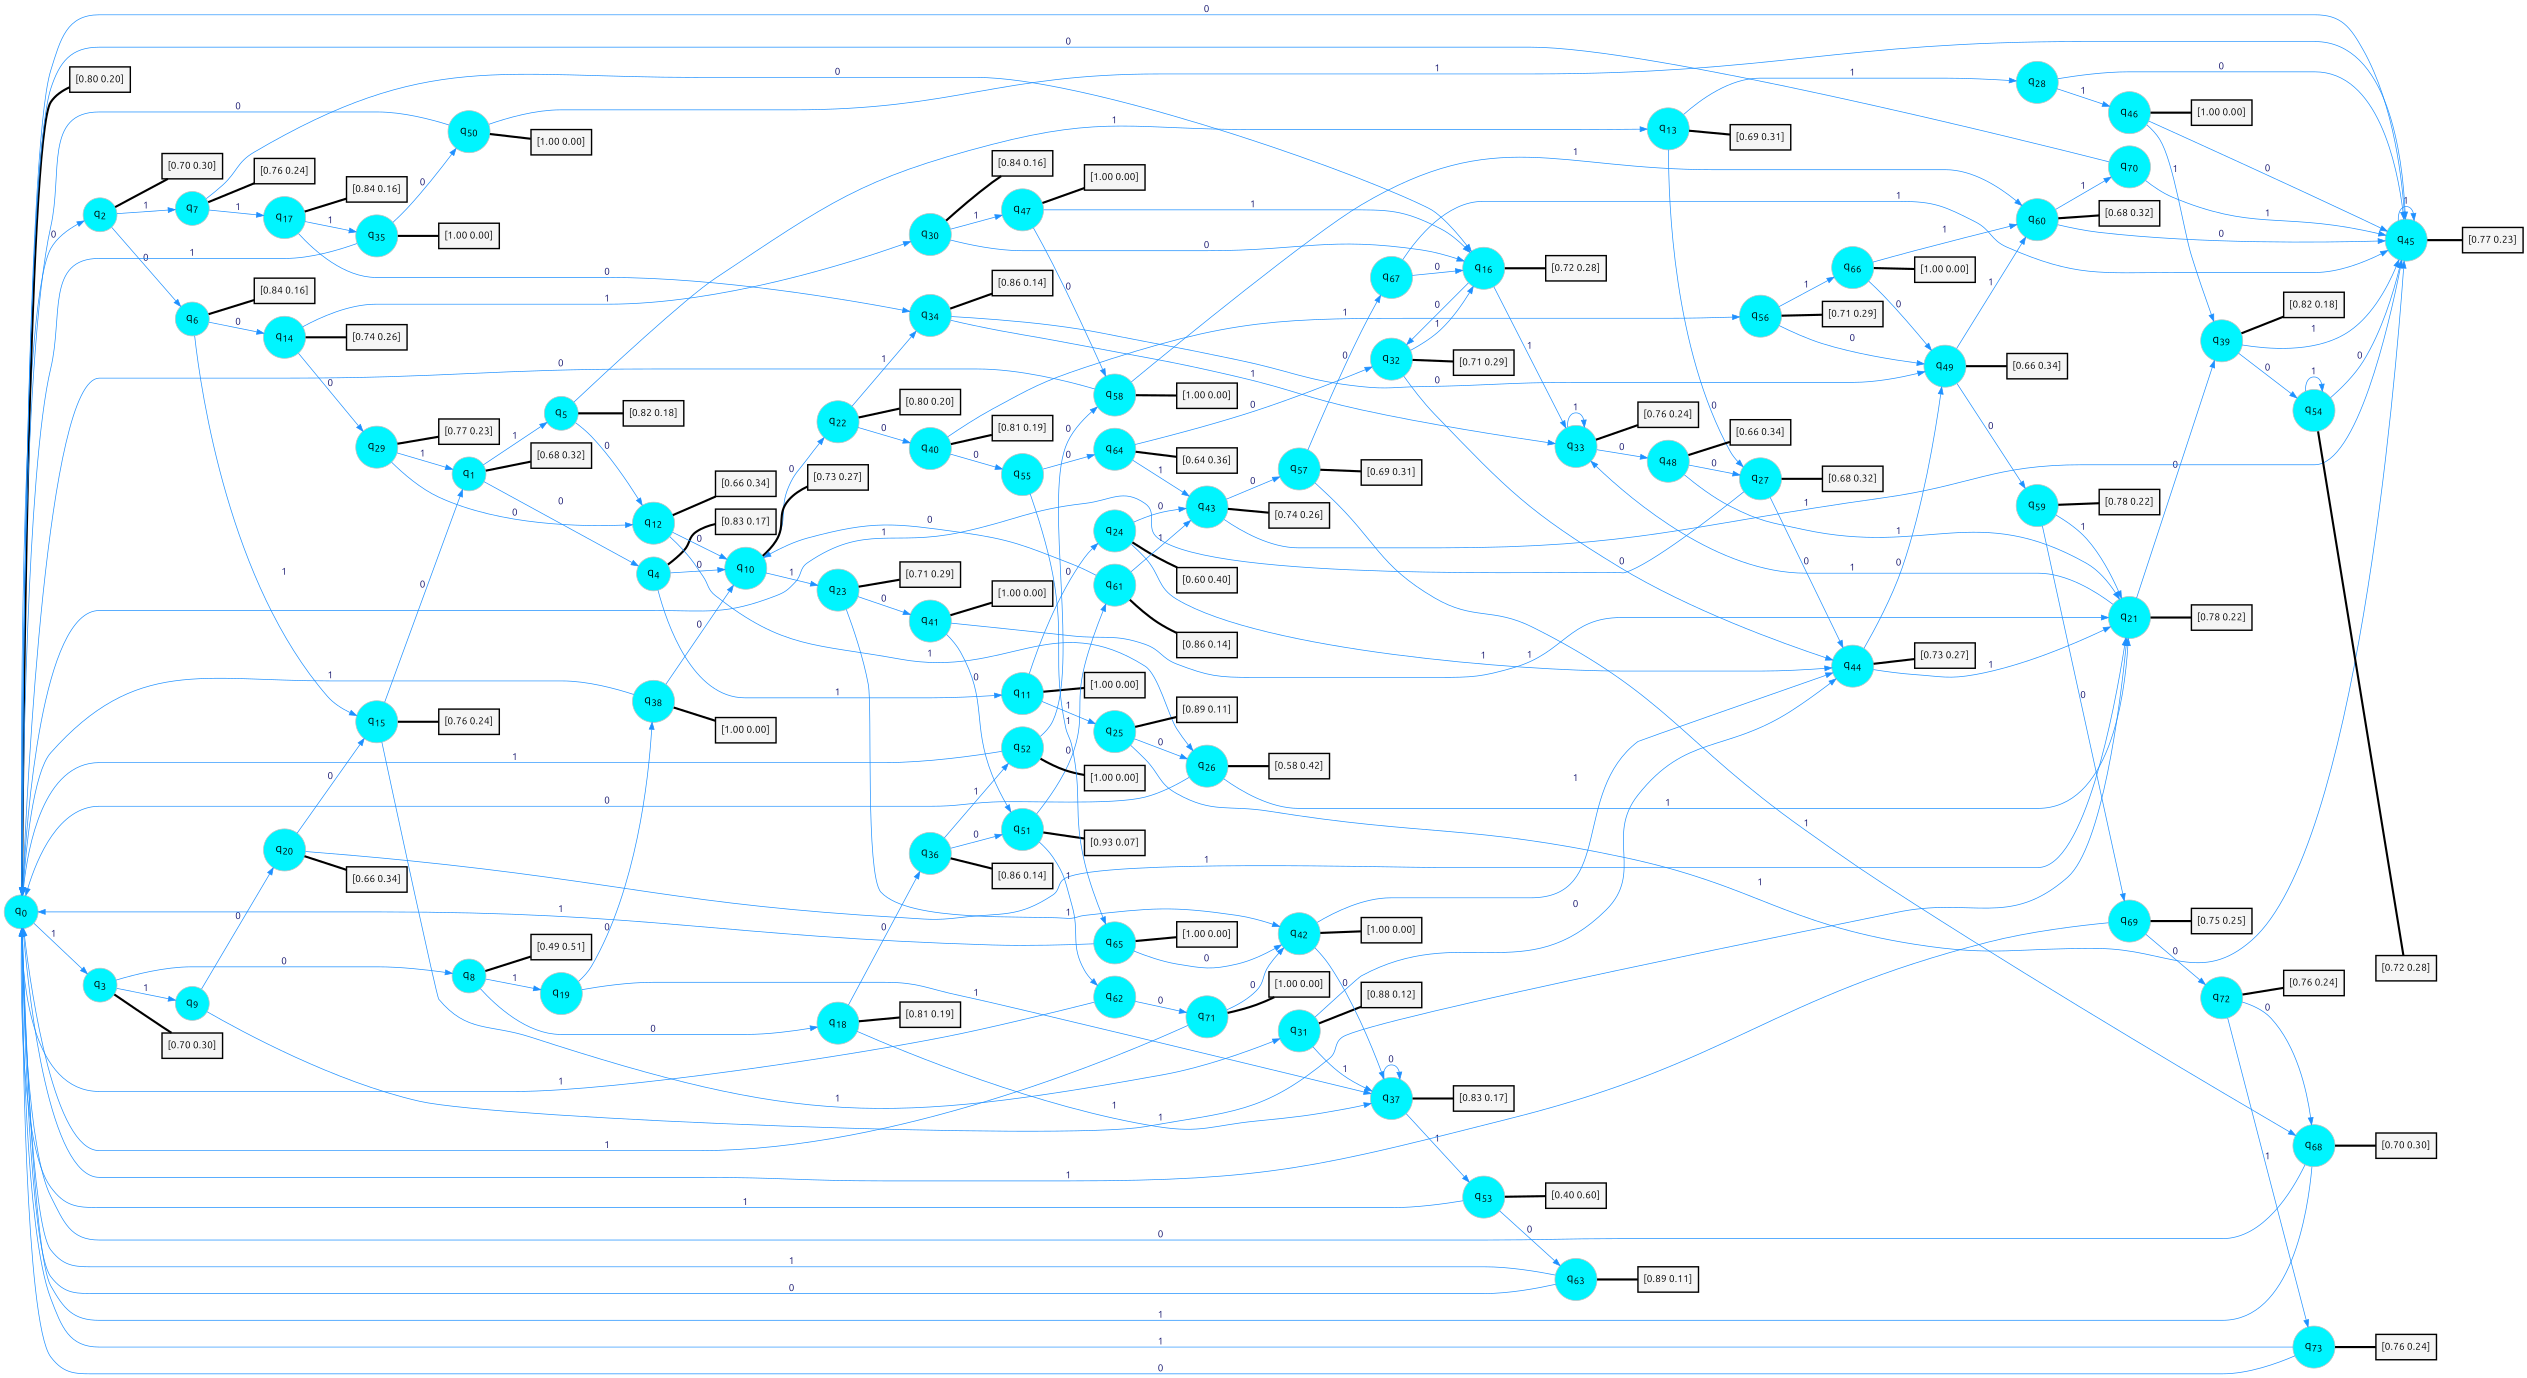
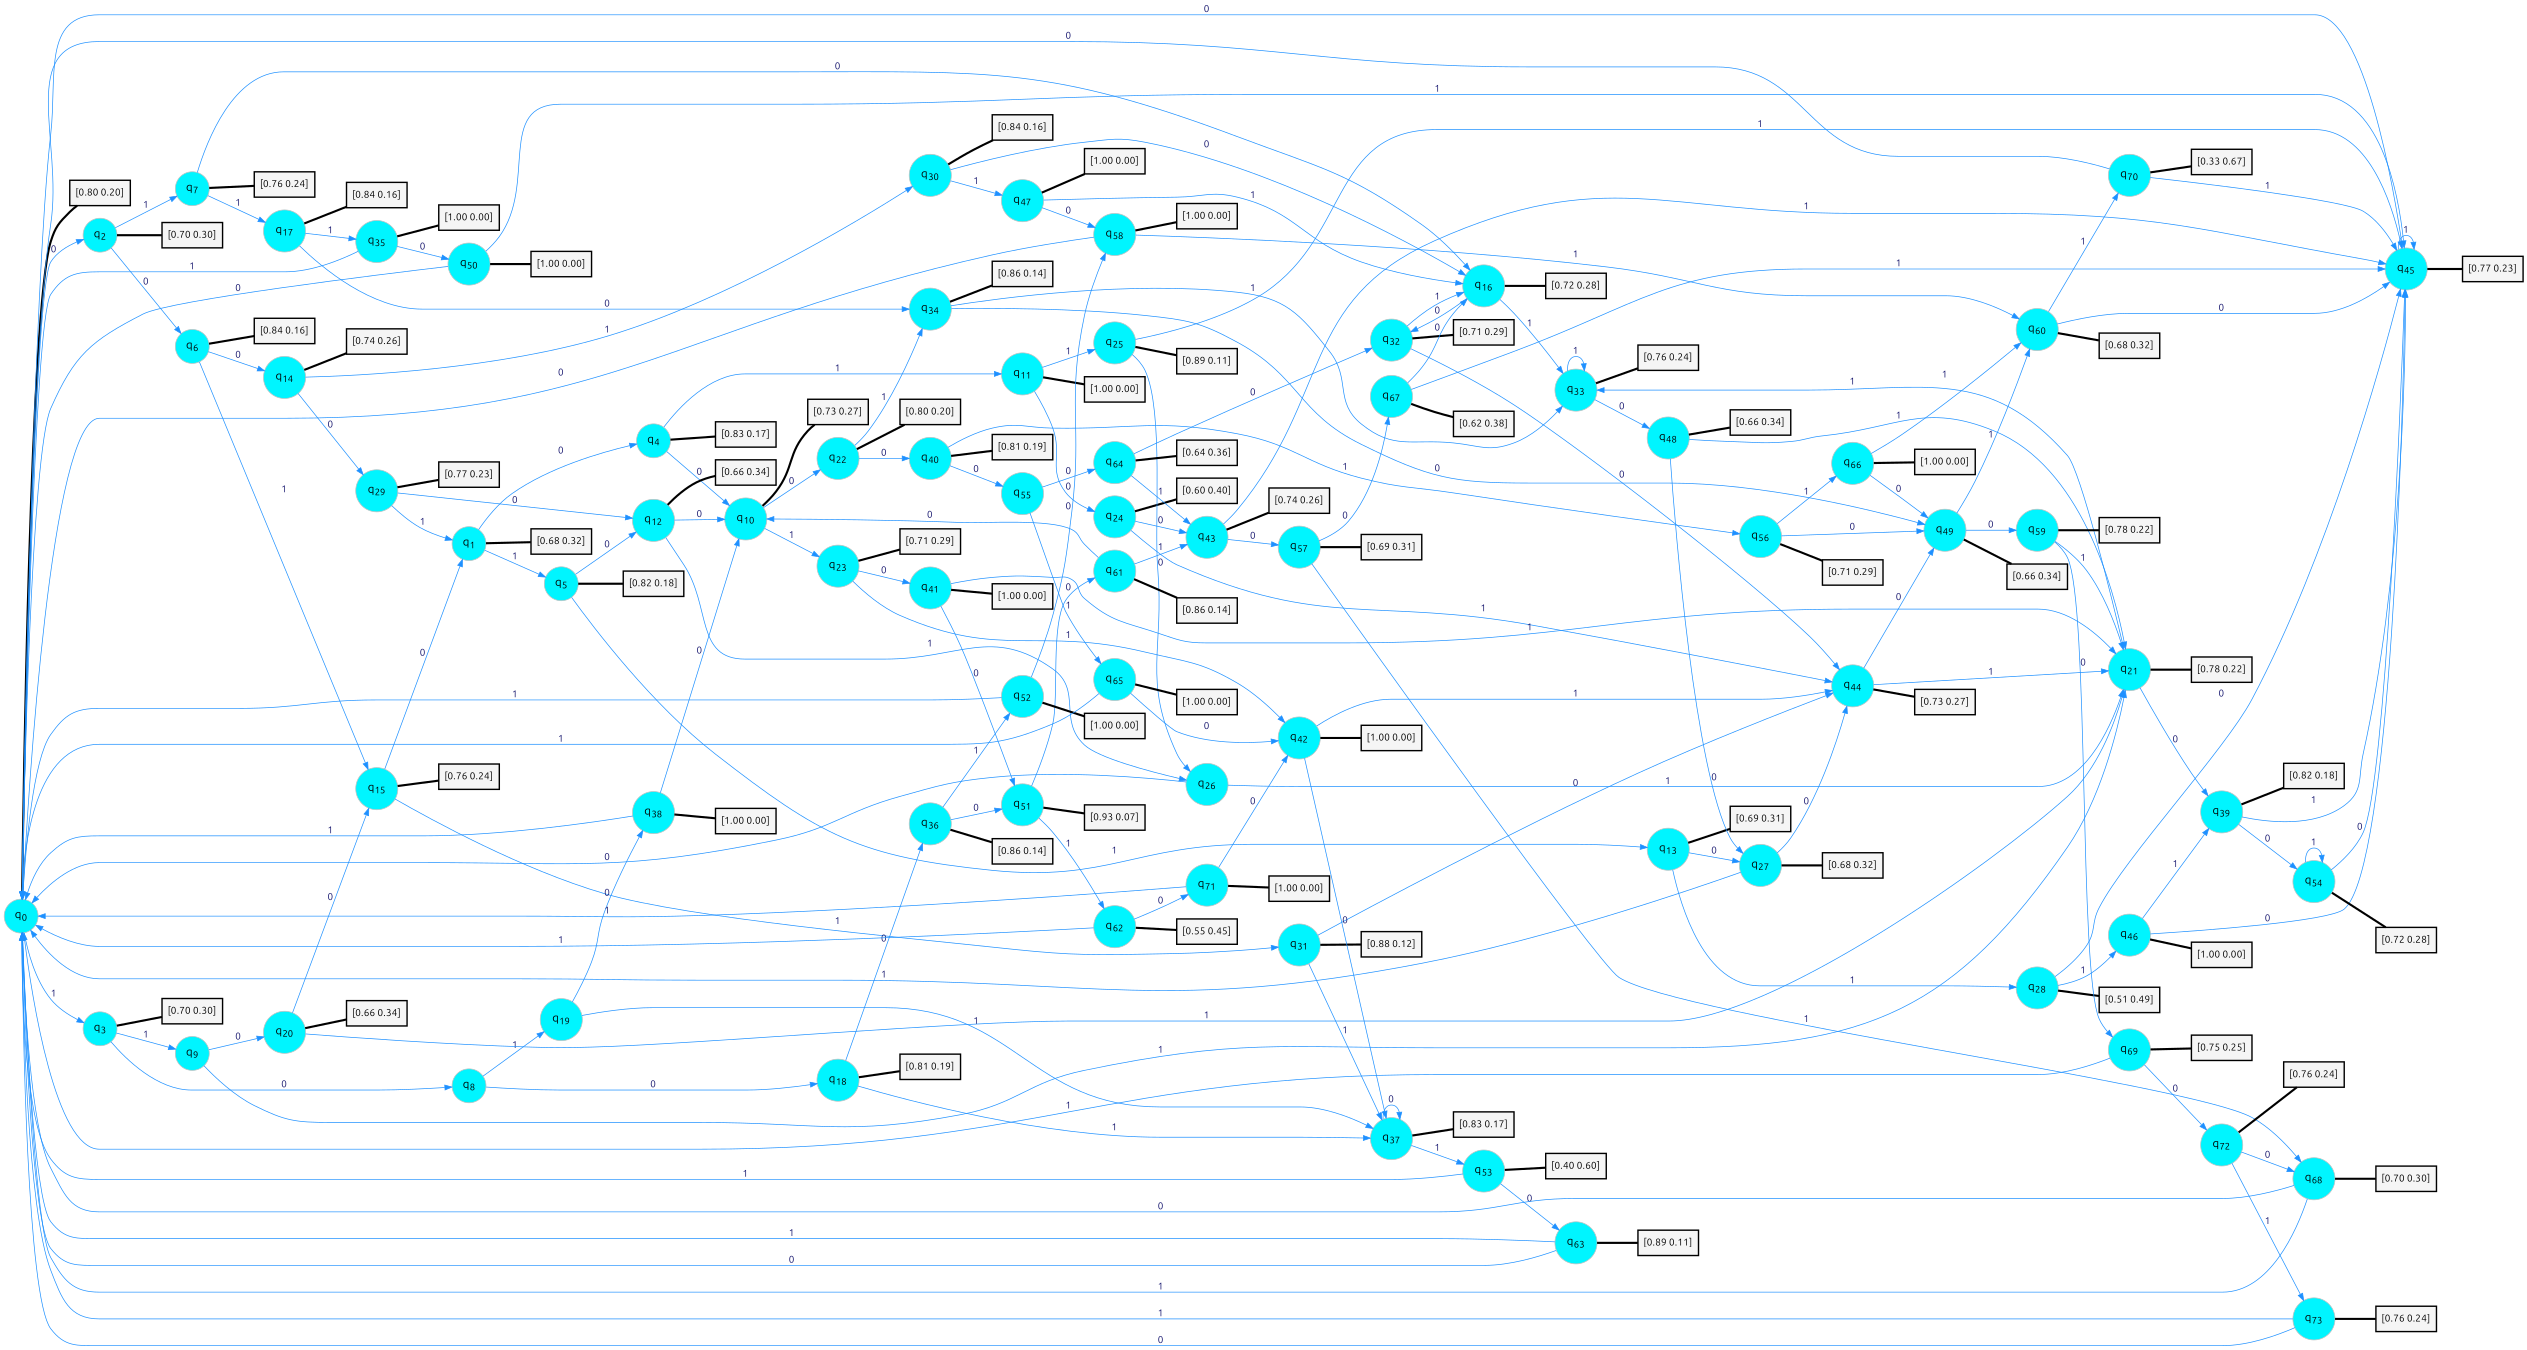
node "[0.33 0.67]": added
node "[0.62 0.38]": added
node "[0.58 0.42]": removed
node "[0.55 0.45]": added
node "[0.49 0.51]": removed
node "[0.51 0.49]": added
